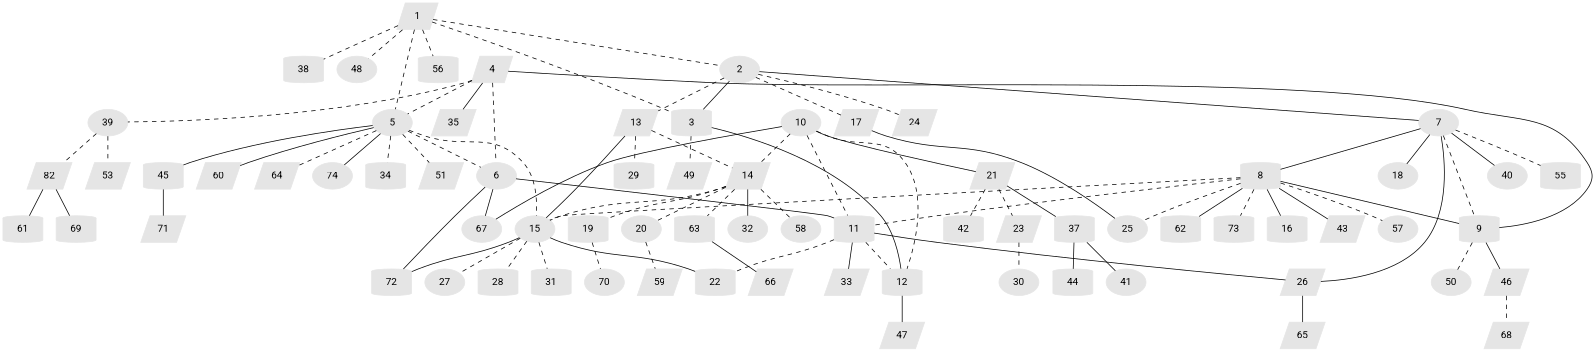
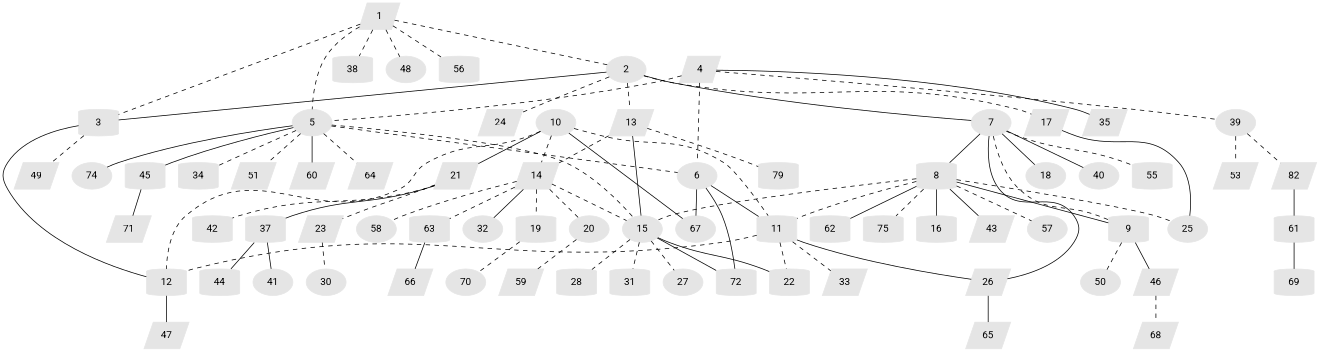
edge "4" -- "9": removed
node "29": label "29" -> "79"
edge "82" -- "69": now "61" -- "69"
node "73": label "73" -> "75"
edge "11" -- "33": style solid -> dashed
